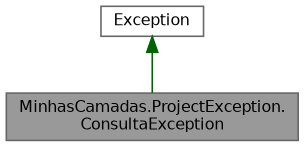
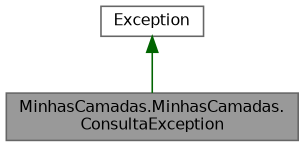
node "MinhasCamadas.ProjectException. ConsultaException": label "MinhasCamadas.ProjectException. ConsultaException" -> "MinhasCamadas.MinhasCamadas. ConsultaException"
